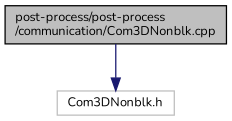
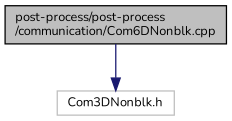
node "post-process/post-process /communication/Com3DNonblk.cpp": label "post-process/post-process /communication/Com3DNonblk.cpp" -> "post-process/post-process /communication/Com6DNonblk.cpp"
